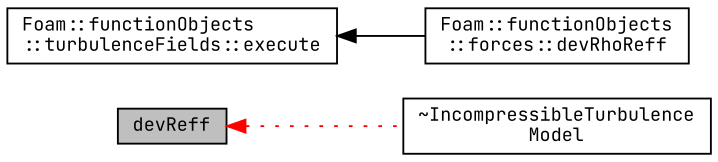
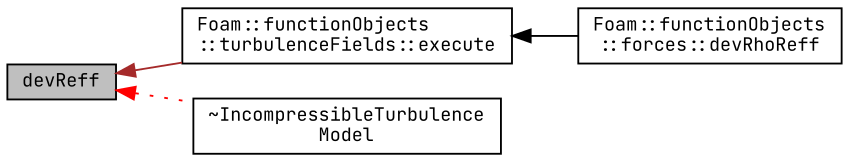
edge "Foam::functionObjects ::turbulenceFields::execute" -> "devReff": added
